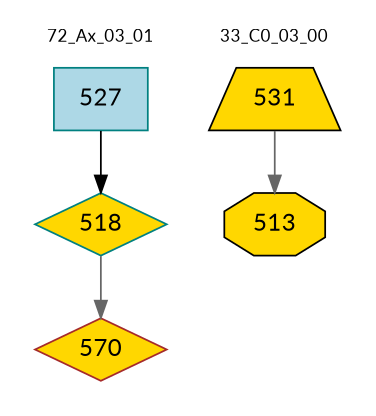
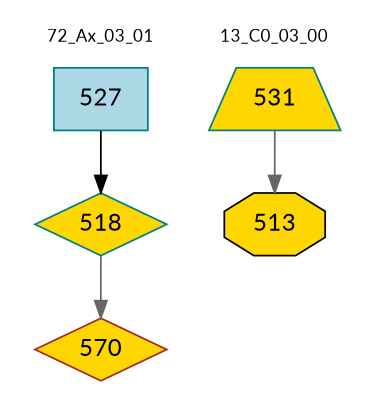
cluster "33_C0_03_00": label "33_C0_03_00" -> "13_C0_03_00"
node "531": color black -> teal
